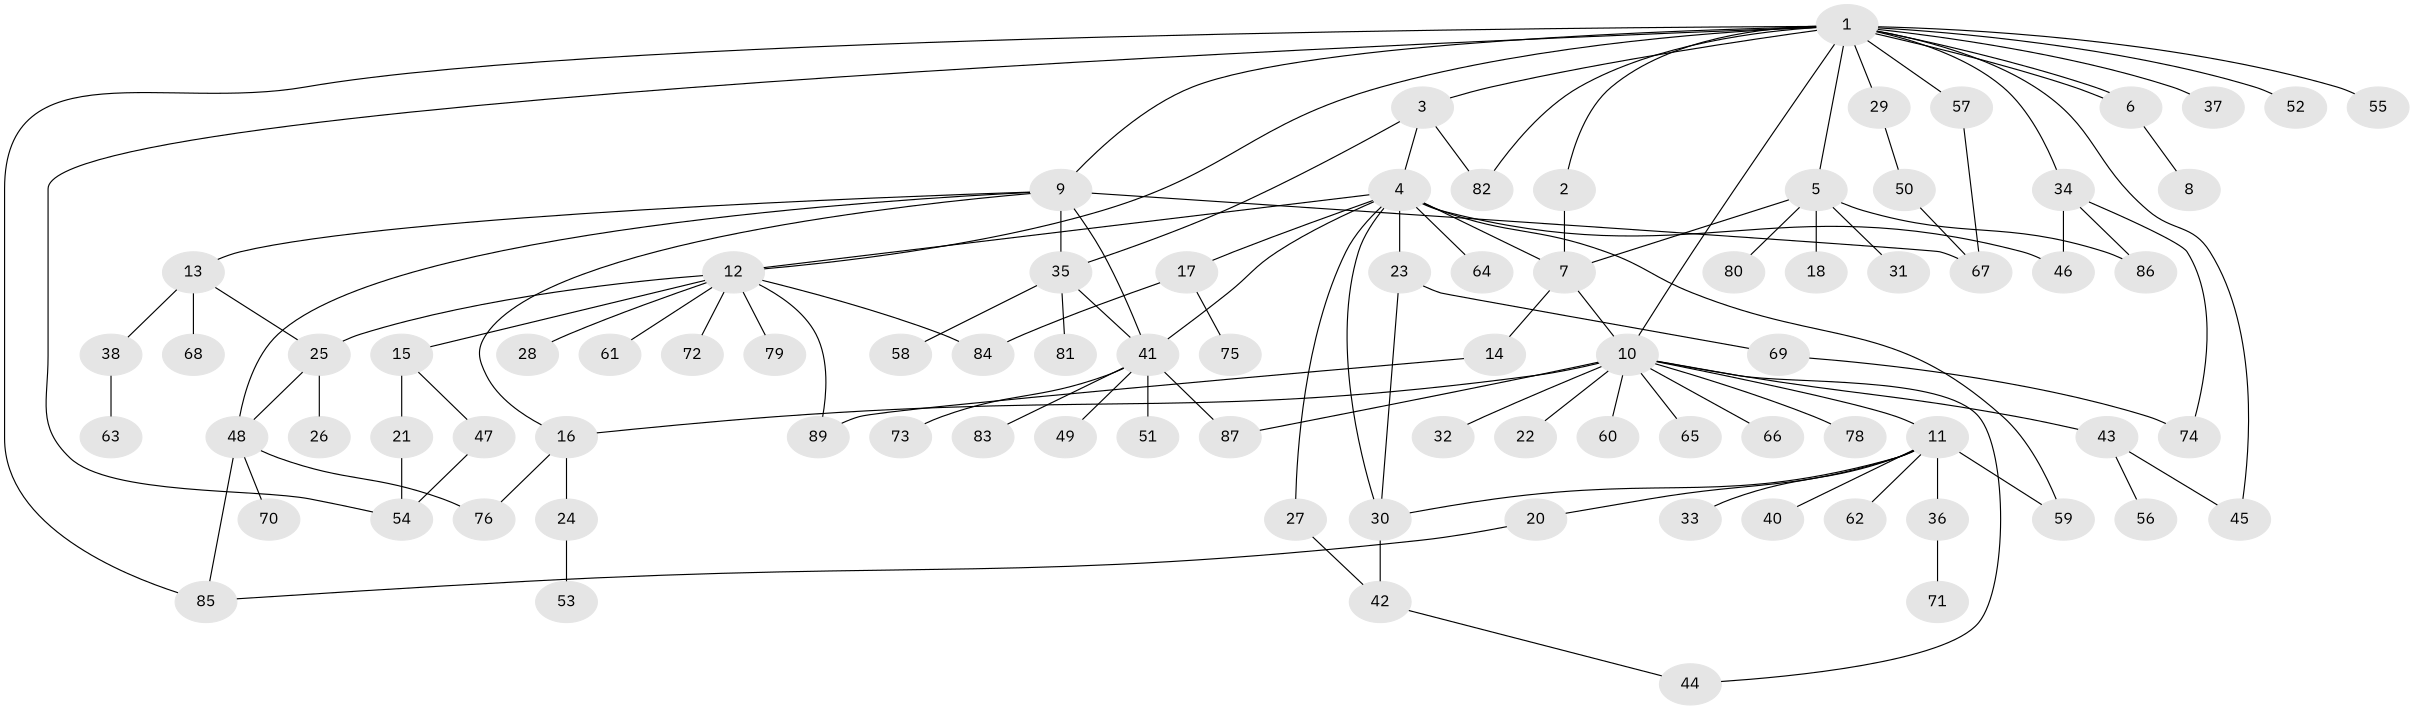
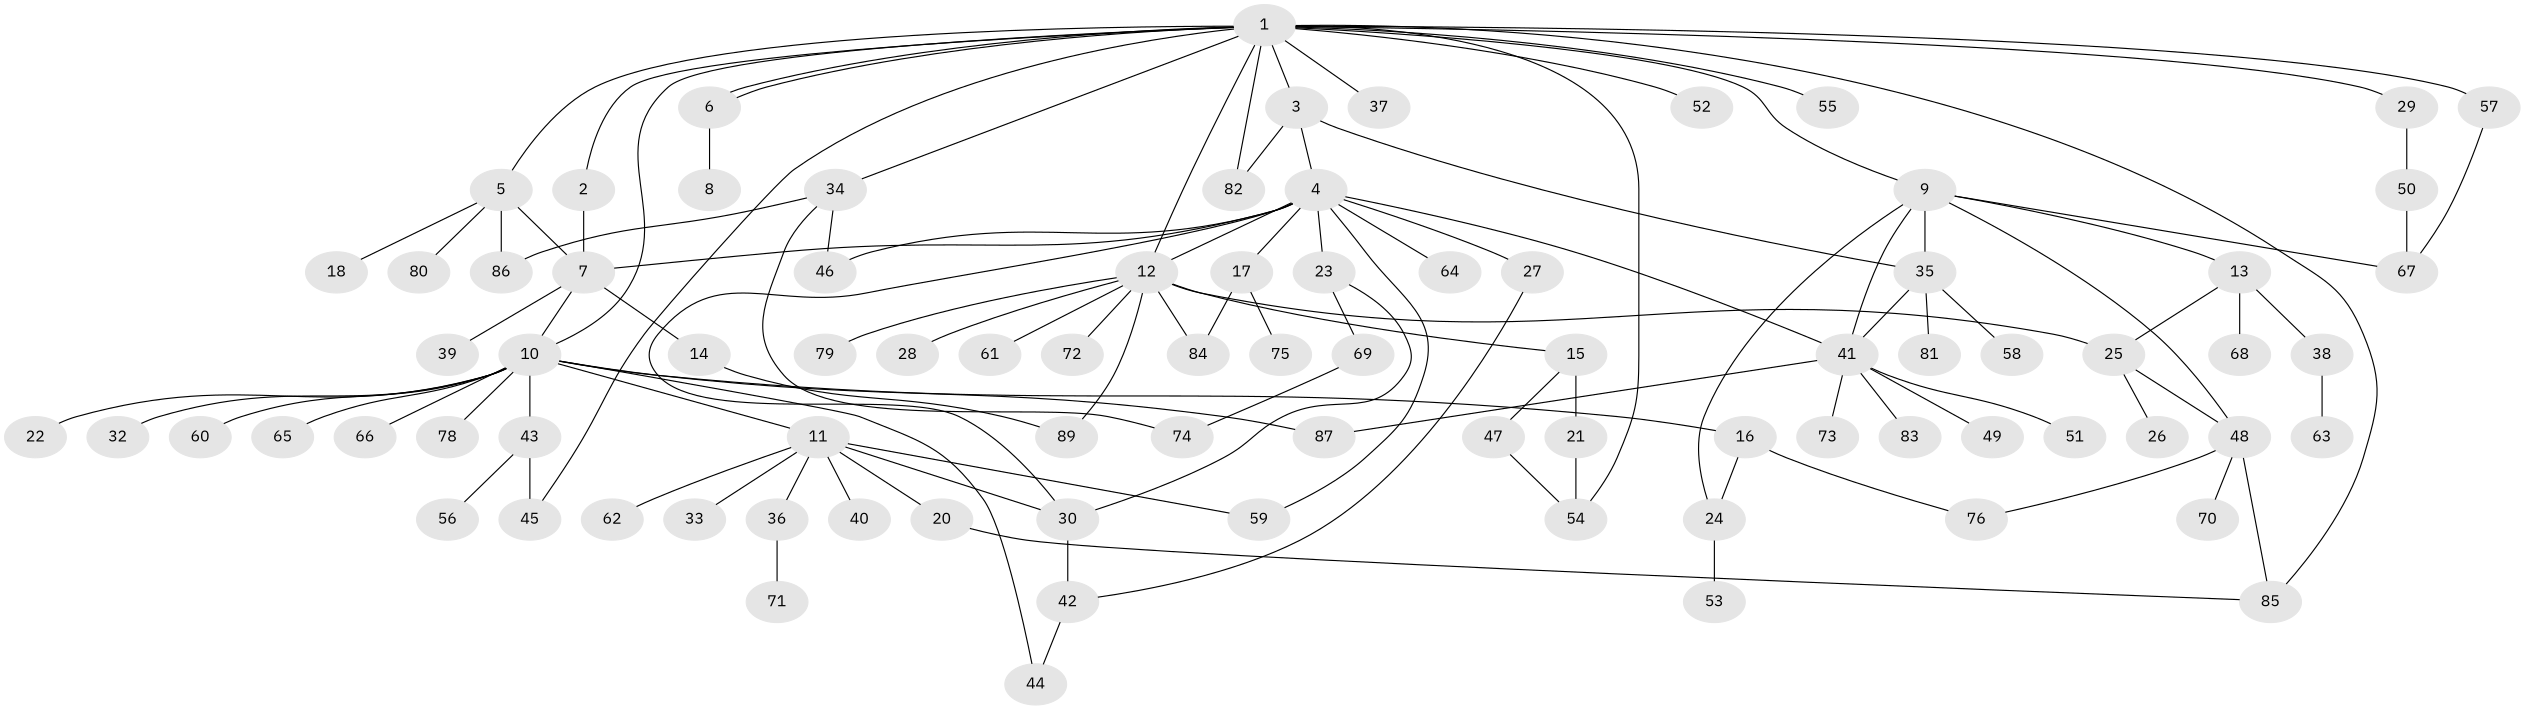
edge "9" -- "16": now "9" -- "24"
node "31": removed
node "39": added
